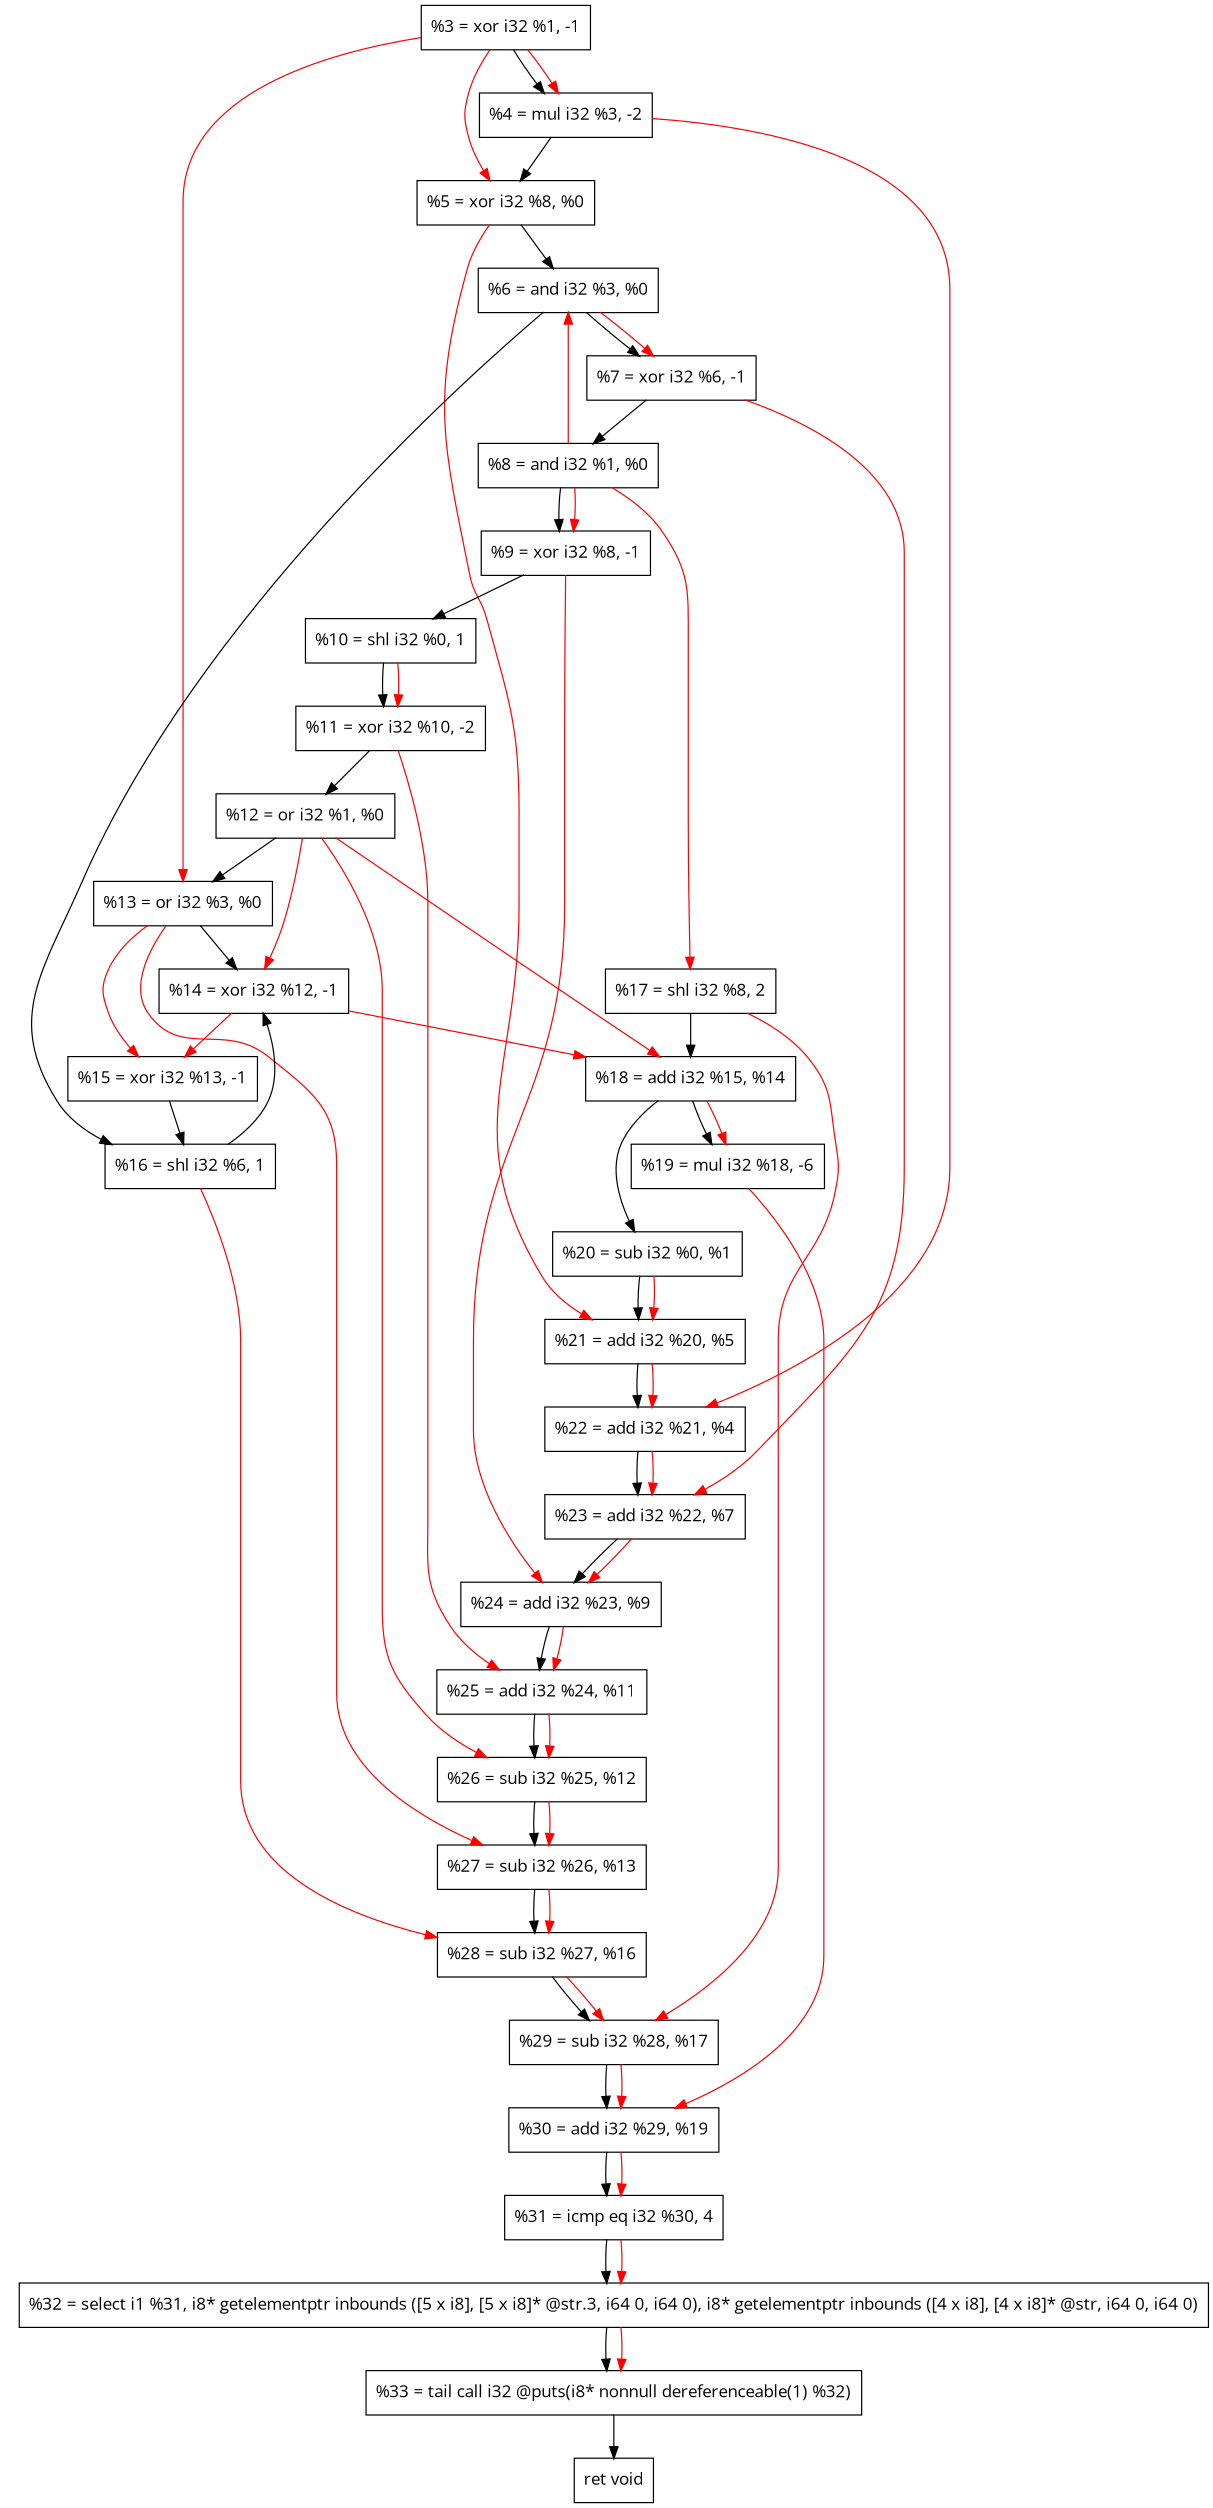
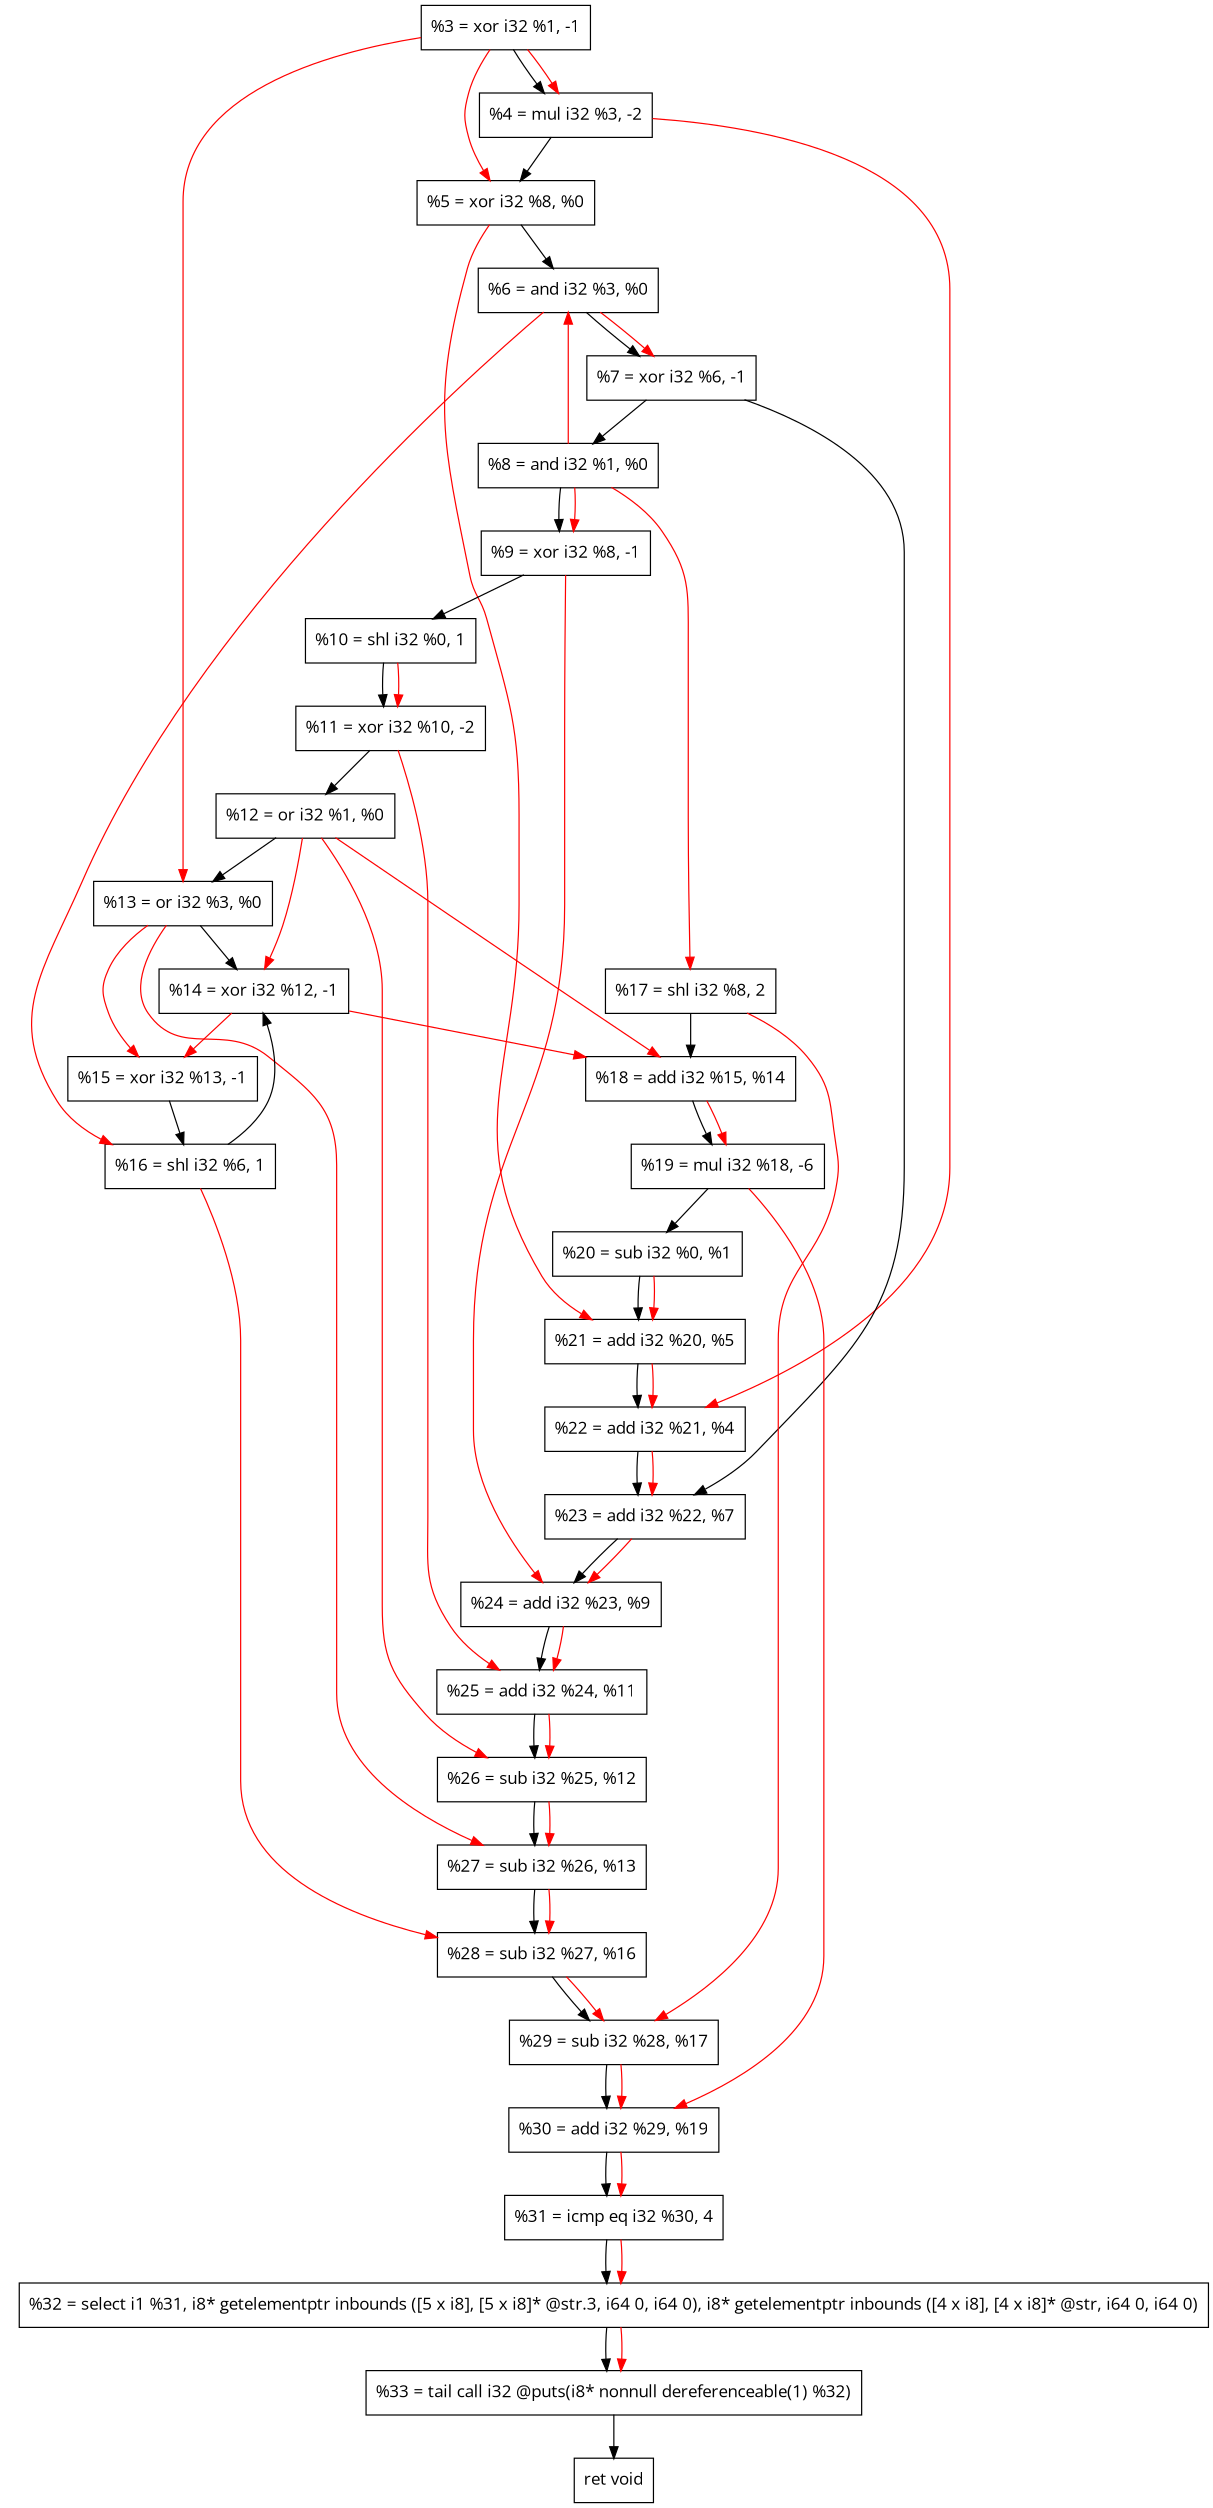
edge "%6 = and i32 %3, %0" -> "%16 = shl i32 %6, 1": color black -> red
edge "%7 = xor i32 %6, -1" -> "%23 = add i32 %22, %7": color red -> black
edge "%18 = add i32 %15, %14" -> "%20 = sub i32 %0, %1": now "%19 = mul i32 %18, -6" -> "%20 = sub i32 %0, %1"
